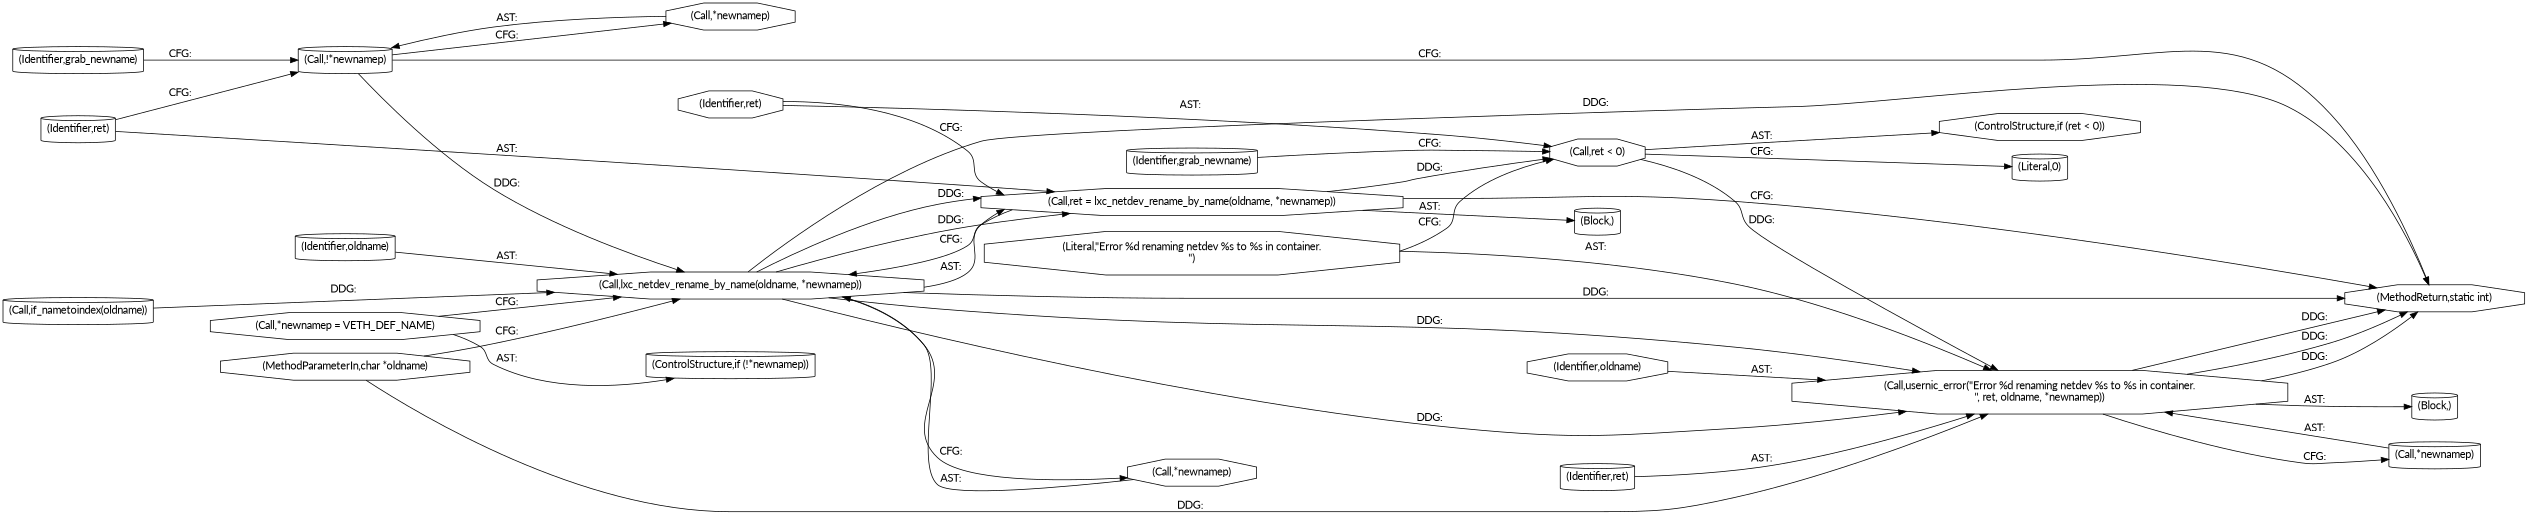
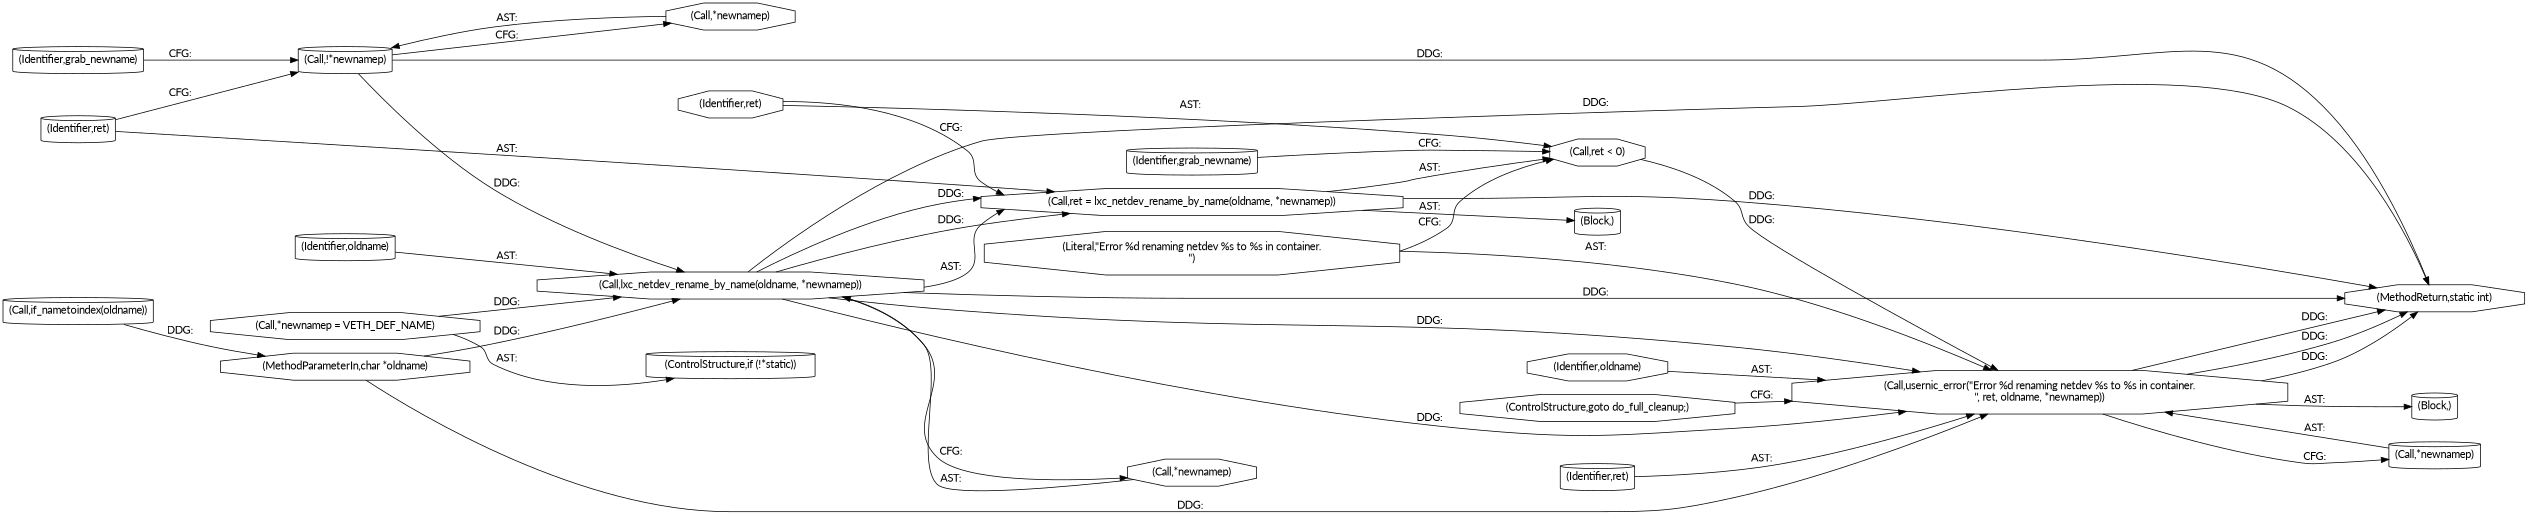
edge "(Call,!*newnamep)" -> "(MethodReturn,static int)": label "CFG: " -> "DDG: "
node "(ControlStructure,if (ret < 0))": removed
edge "(Call,ret = lxc_netdev_rename_by_name(oldname, *newnamep))" -> "(Call,ret < 0)": label "DDG: " -> "AST: "
node "(Literal,0)": removed
edge "(Call,ret = lxc_netdev_rename_by_name(oldname, *newnamep))" -> "(MethodReturn,static int)": label "CFG: " -> "DDG: "
edge "(Call,ret = lxc_netdev_rename_by_name(oldname, *newnamep))" -> "(Call,lxc_netdev_rename_by_name(oldname, *newnamep))": removed, label "CFG:"
edge "(Call,if_nametoindex(oldname))" -> "(Call,lxc_netdev_rename_by_name(oldname, *newnamep))": now "(Call,if_nametoindex(oldname))" -> "(MethodParameterIn,char *oldname)"
edge "(Call,*newnamep = VETH_DEF_NAME)" -> "(Call,lxc_netdev_rename_by_name(oldname, *newnamep))": label "CFG: " -> "DDG: "
edge "(MethodParameterIn,char *oldname)" -> "(Call,lxc_netdev_rename_by_name(oldname, *newnamep))": label "CFG: " -> "DDG: "
node "(ControlStructure,if (!*newnamep))": label "(ControlStructure,if (!*newnamep))" -> "(ControlStructure,if (!*static))"
node "(ControlStructure,goto do_full_cleanup;)": added
